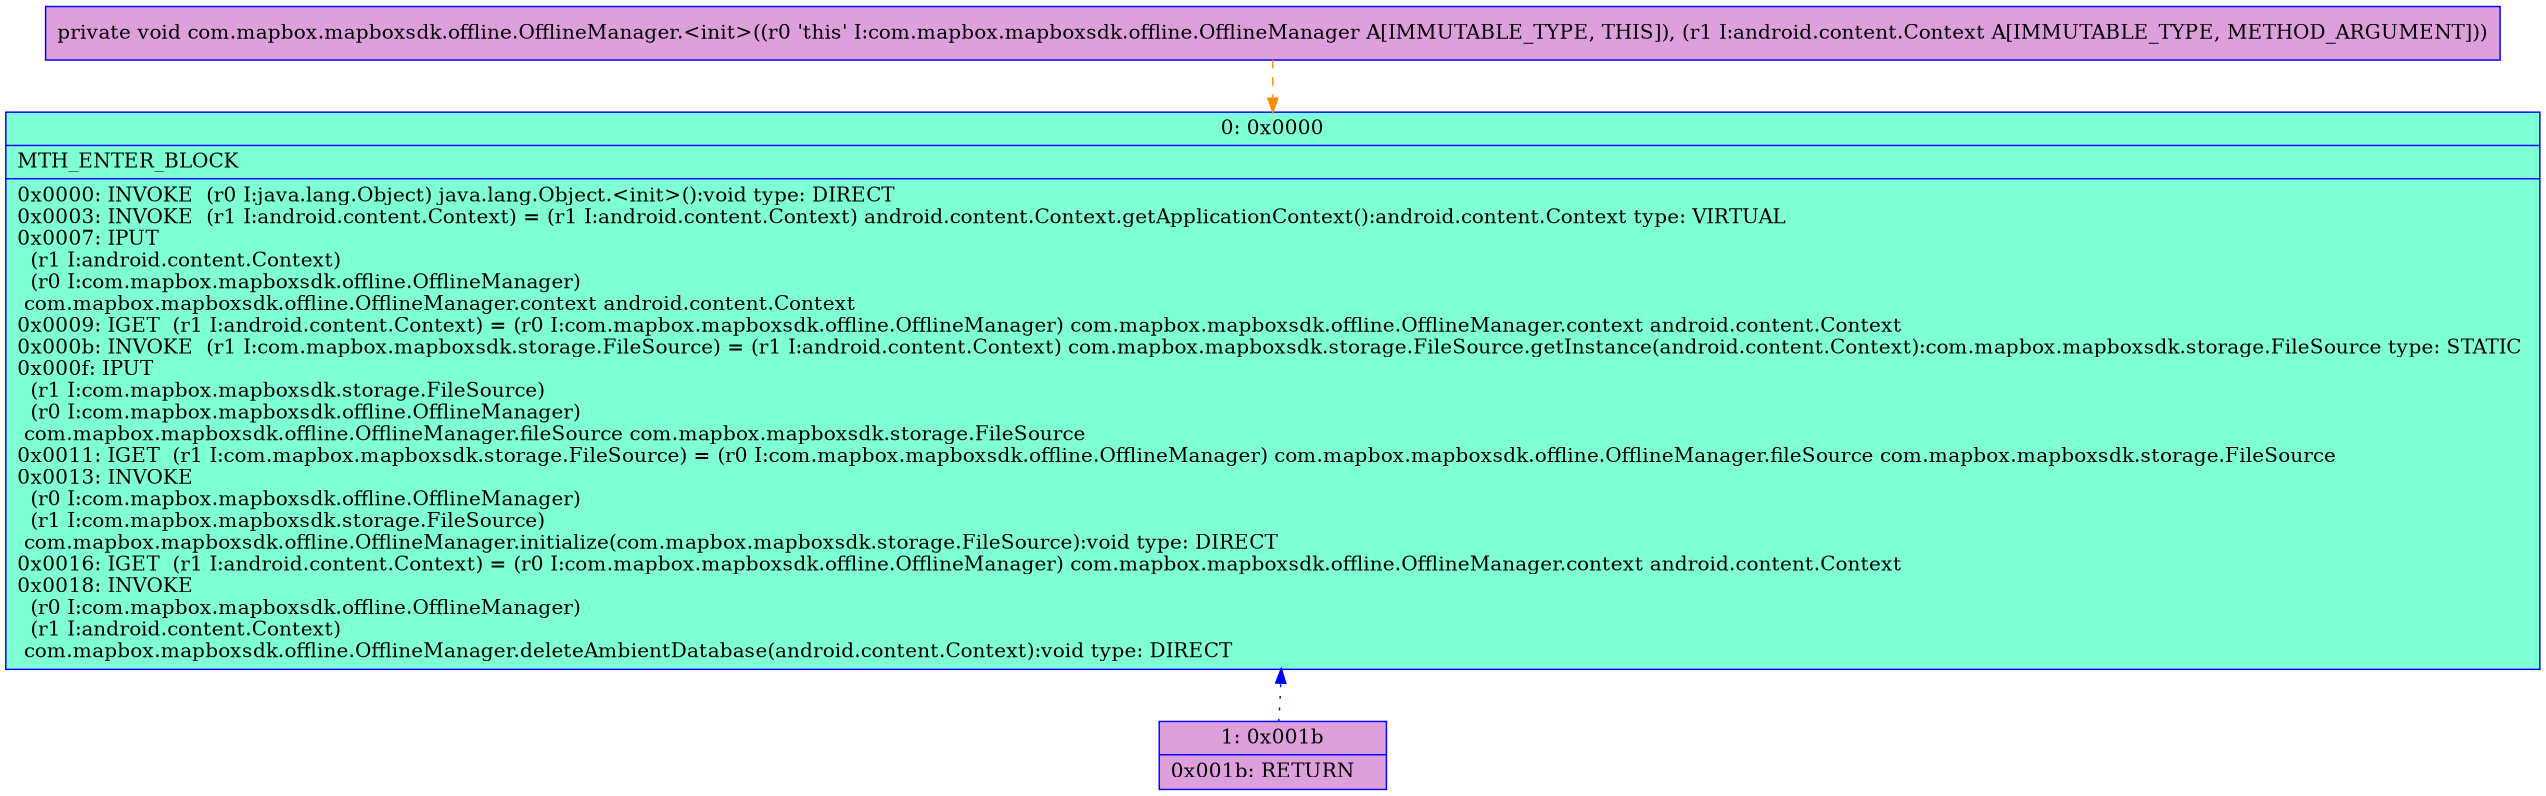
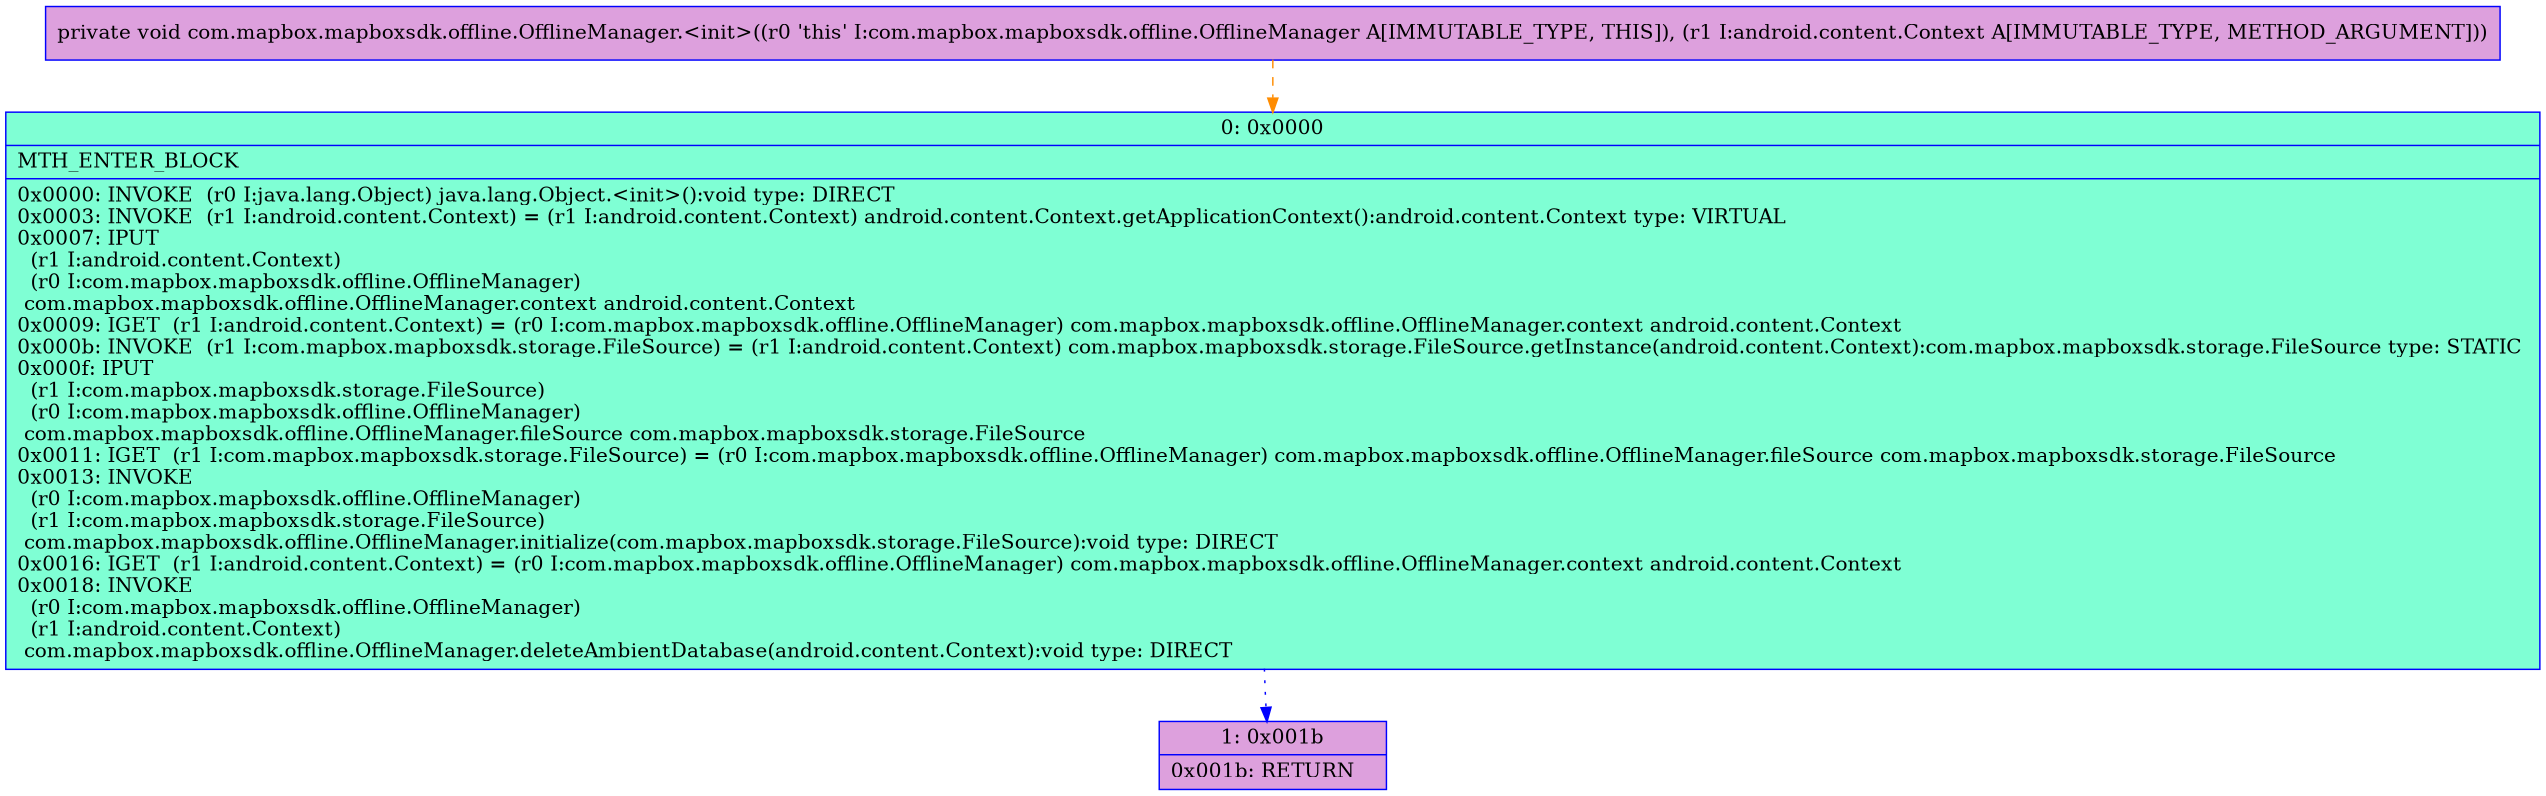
edge "1: 0x001b" -> "0: 0x0000": reversed
